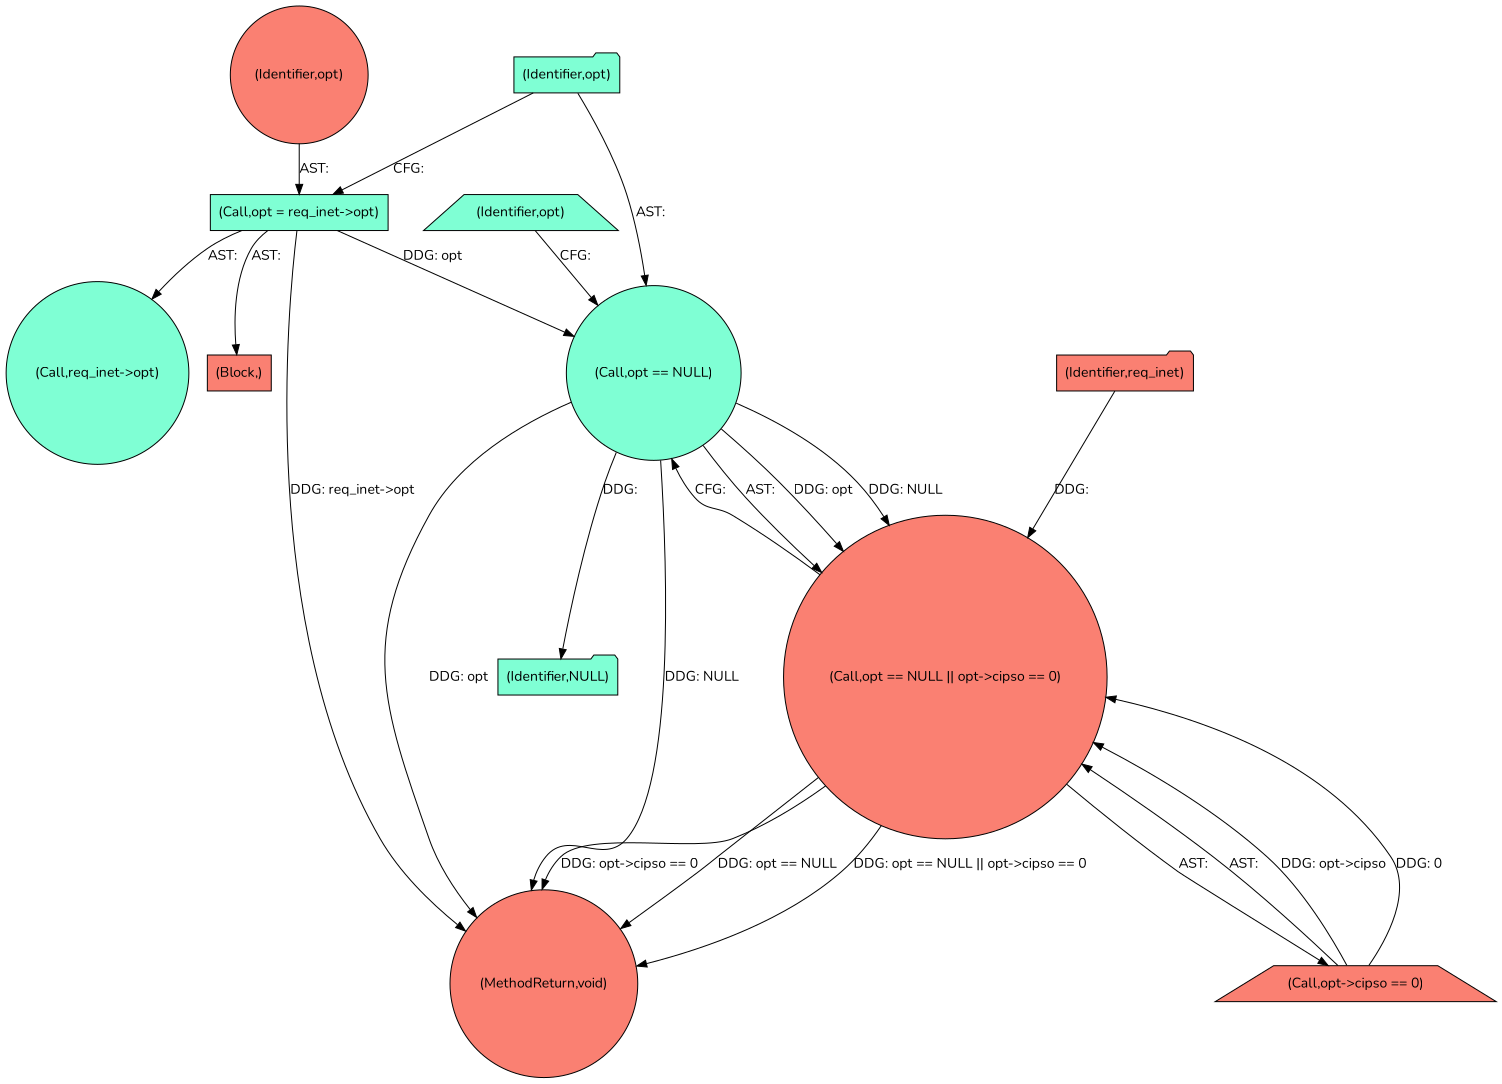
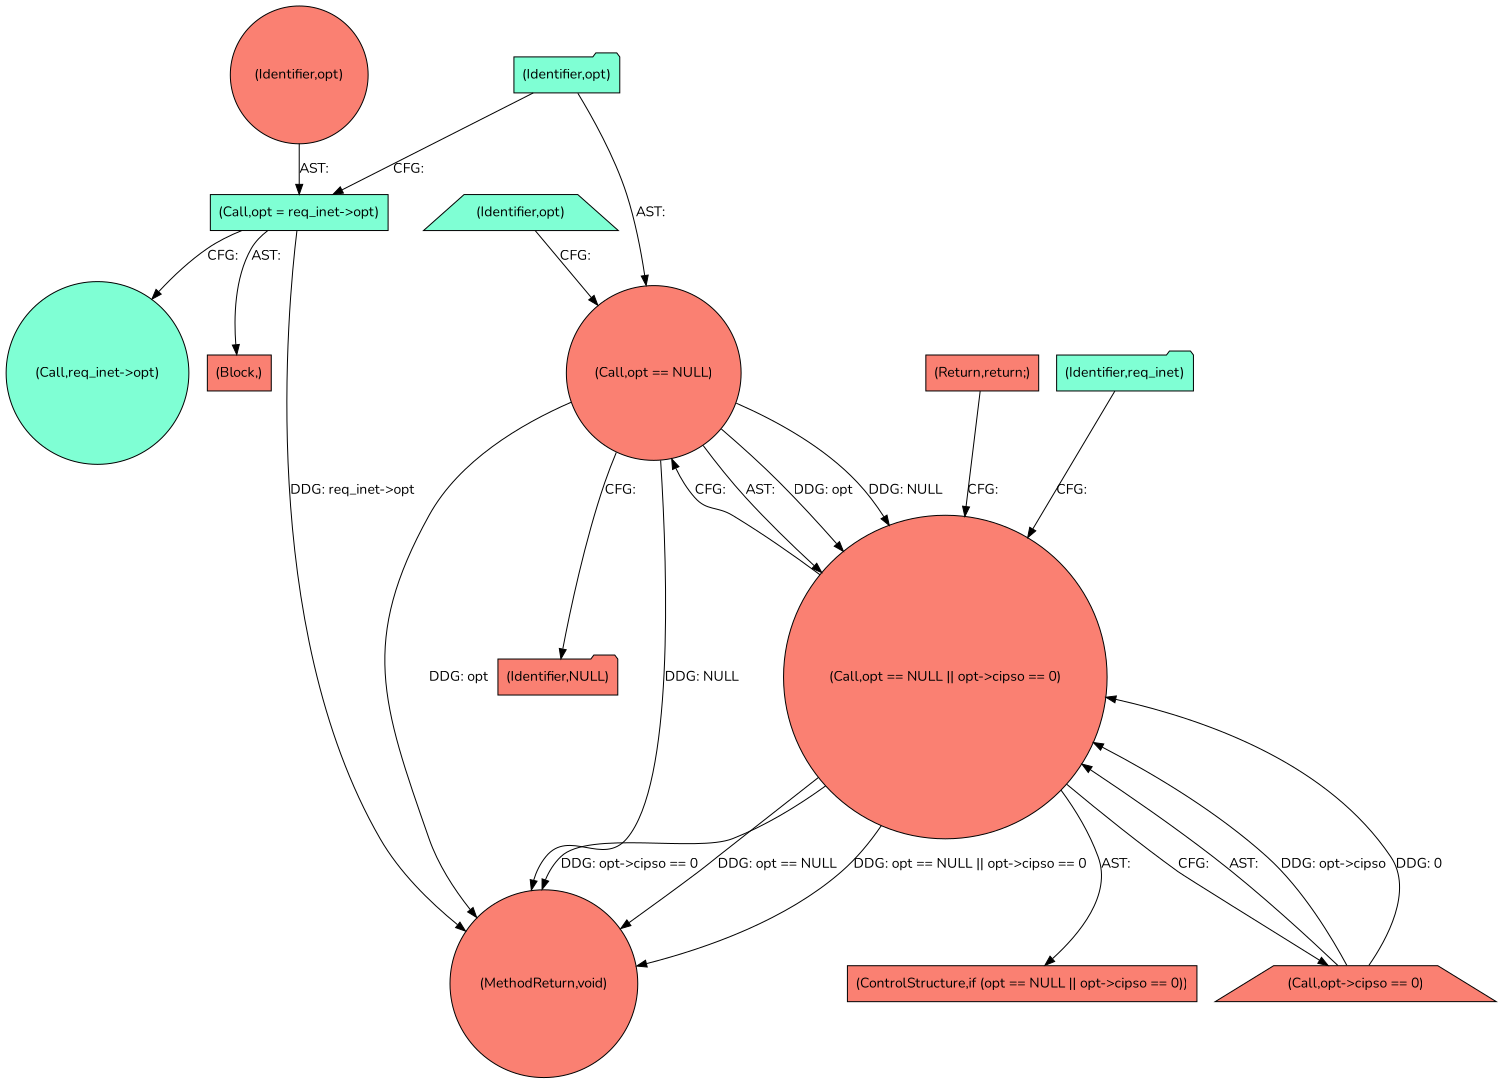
edge "(Call,opt = req_inet->opt)" -> "(Call,req_inet->opt)": label "AST: " -> "CFG: "
edge "(Call,opt = req_inet->opt)" -> "(Call,opt == NULL)": removed, label "DDG: opt"
node "(Call,opt == NULL)": fillcolor aquamarine -> salmon
node "(Return,return;)": added
node "(Identifier,req_inet)": fillcolor salmon -> aquamarine
edge "(Call,opt == NULL)" -> "(Identifier,NULL)": label "DDG: " -> "CFG: "
edge "(Identifier,req_inet)" -> "(Call,opt == NULL || opt->cipso == 0)": label "DDG: " -> "CFG: "
node "(Identifier,NULL)": fillcolor aquamarine -> salmon
edge "(Call,opt == NULL || opt->cipso == 0)" -> "(Call,opt->cipso == 0)": label "AST: " -> "CFG: "
node "(ControlStructure,if (opt == NULL || opt->cipso == 0))": added
